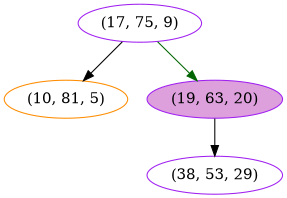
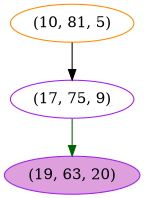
edge "(17, 75, 9)" -> "(10, 81, 5)": reversed
node "(38, 53, 29)": removed
